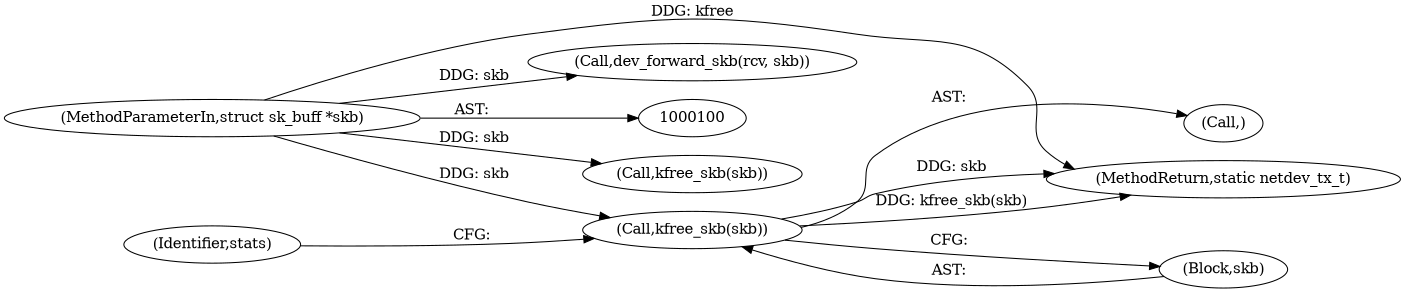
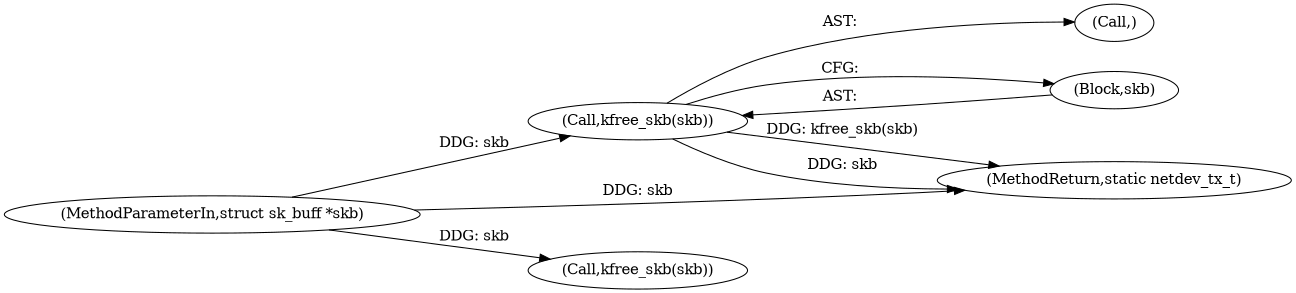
edge "(MethodParameterIn,struct sk_buff *skb)" -> "(MethodReturn,static netdev_tx_t)": label "DDG: kfree" -> "DDG: skb"
node "(Call,dev_forward_skb(rcv, skb))": removed
node "1000100": removed
node "(Identifier,stats)": removed
